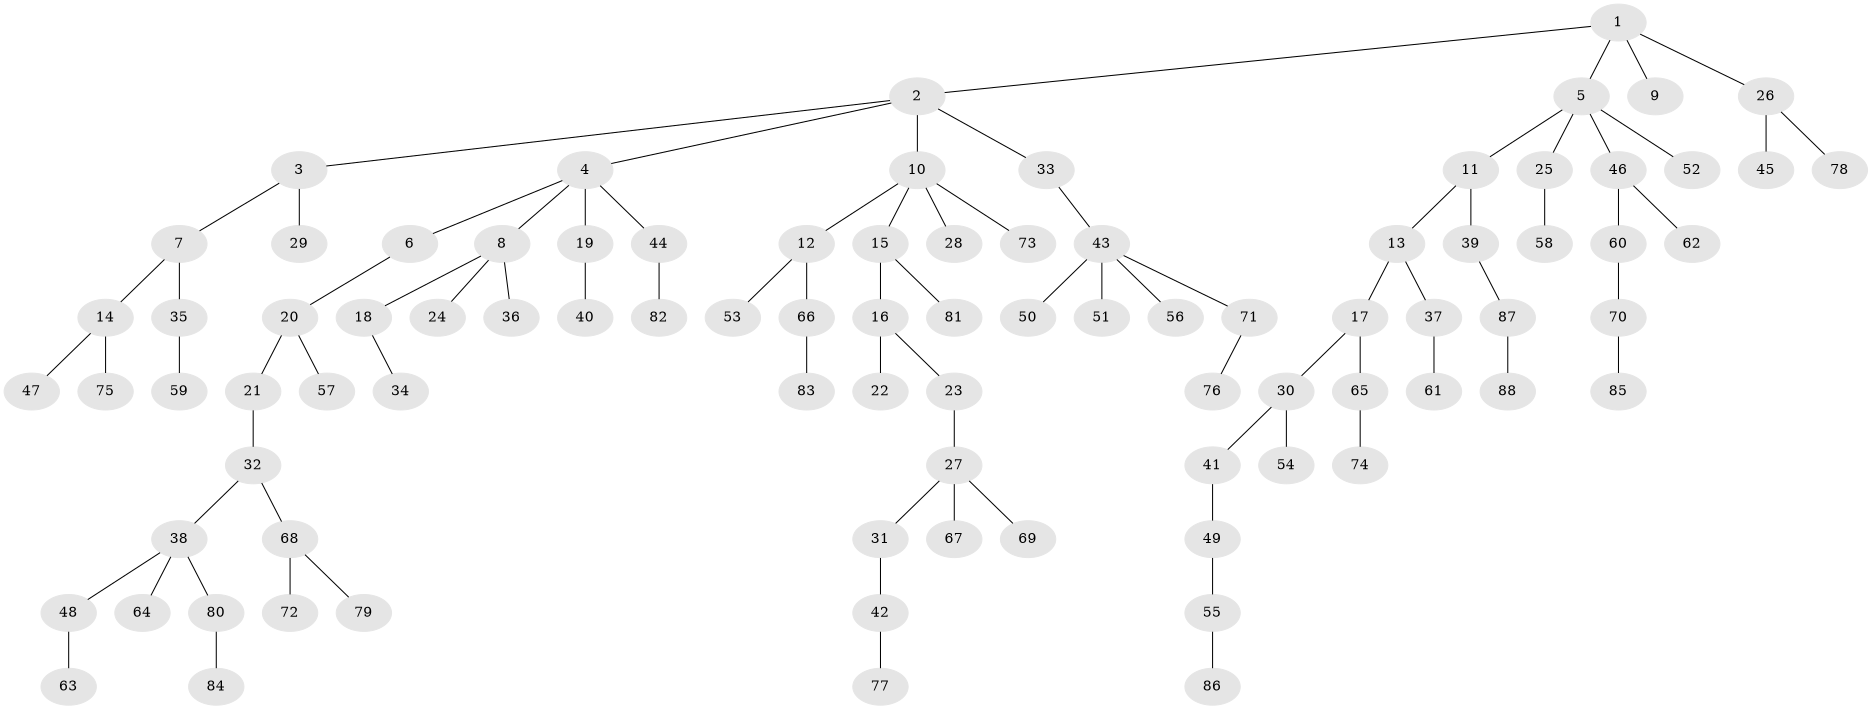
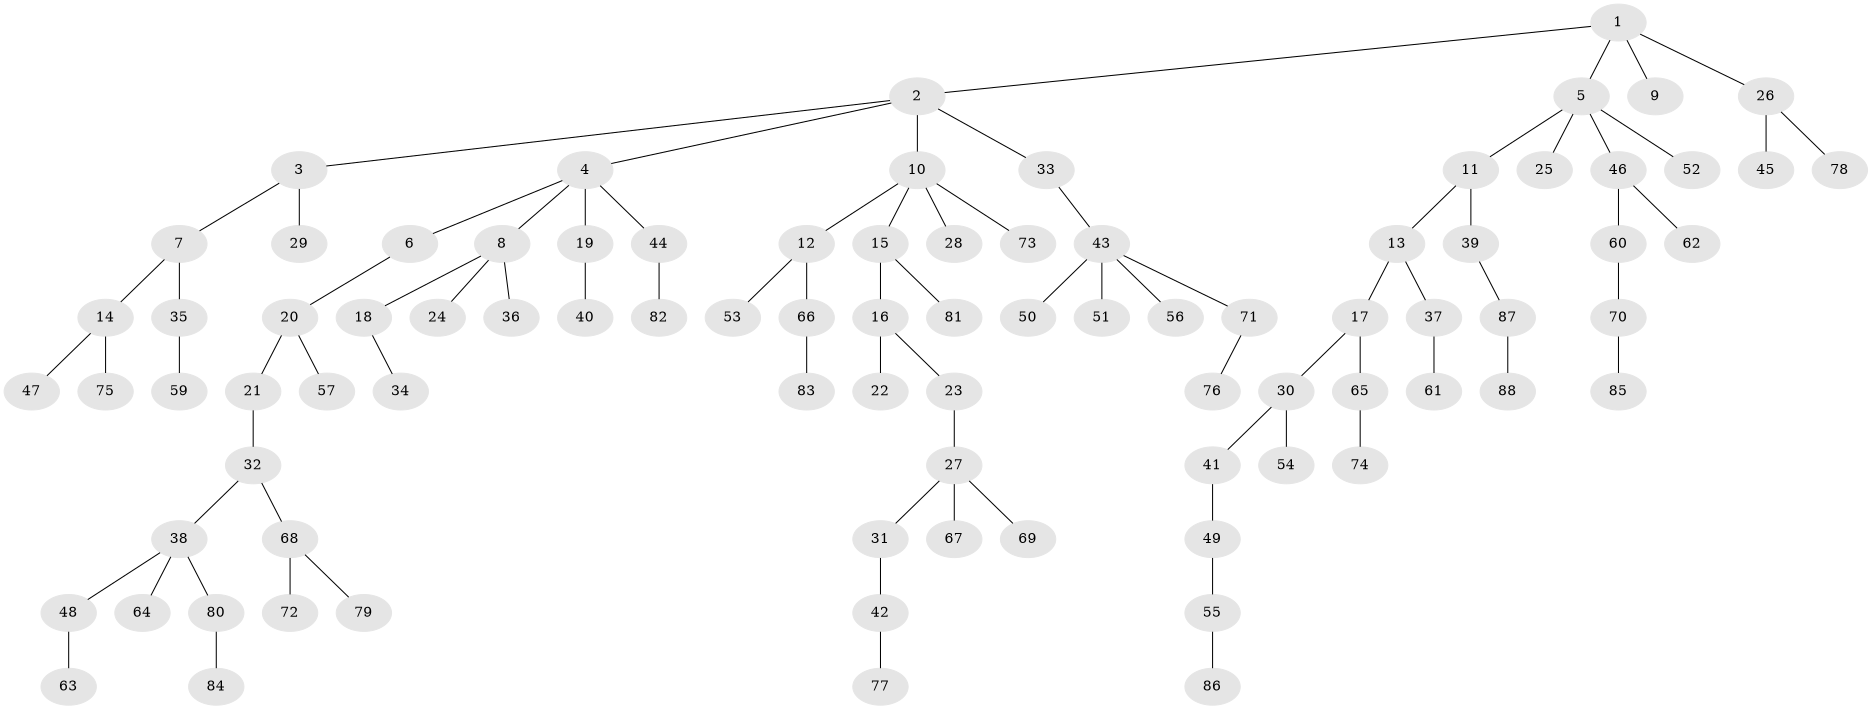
node "58": removed
